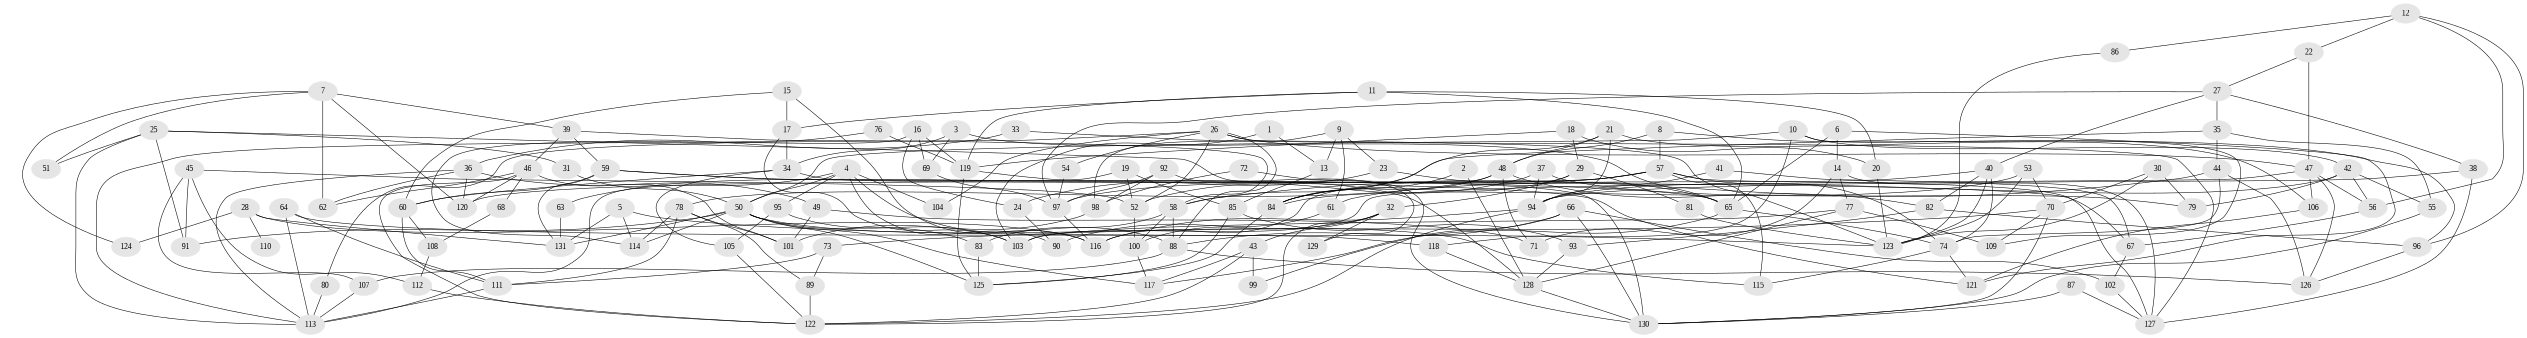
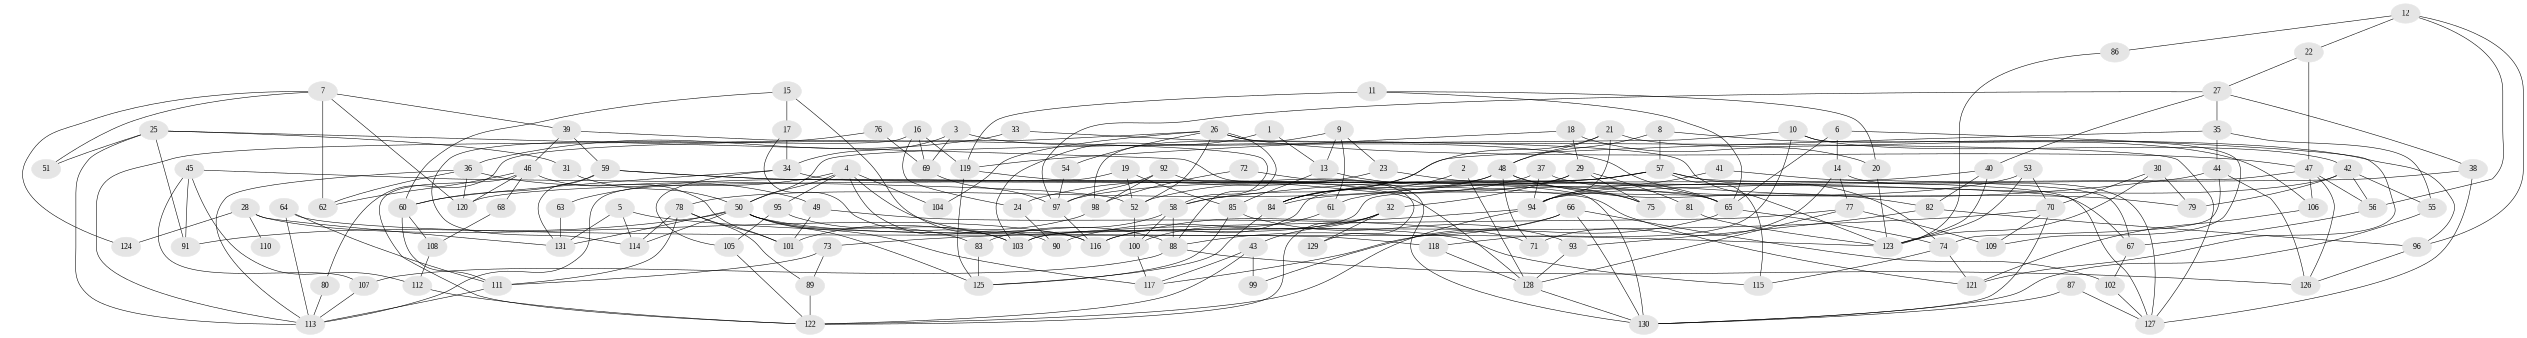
edge "11" -- "17": removed
edge "76" -- "119": now "76" -- "69"
node "75": added
edge "40" -- "74": removed
